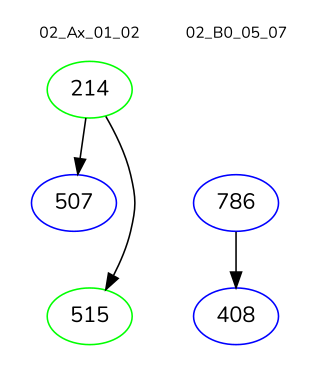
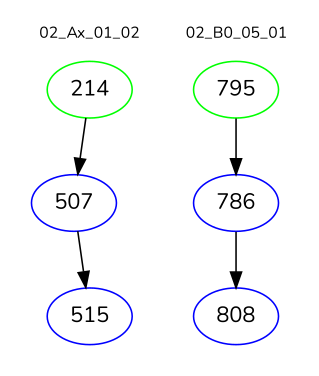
cluster "02_B0_05_07": label "02_B0_05_07" -> "02_B0_05_01"
node "795": added
edge "214" -> "515": now "507" -> "515"
node "515": color green -> blue
node "408": label "408" -> "808"
